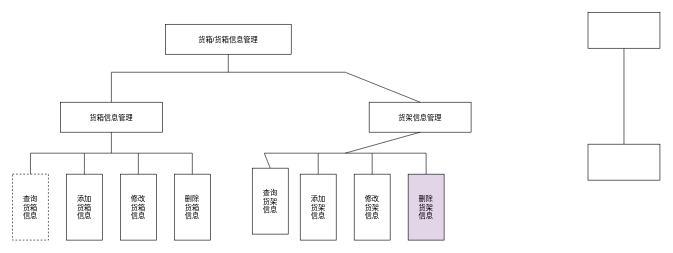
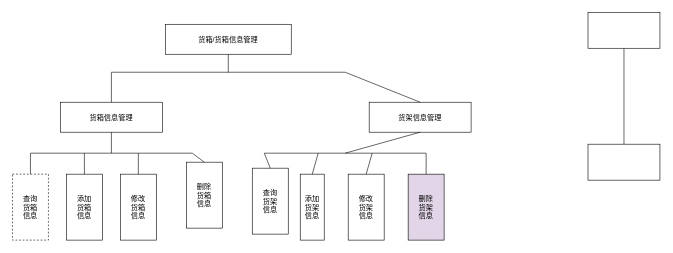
node "删除 货箱 信息": moved (192, 207) -> (204, 195)
node "添加 货架 信息": size 36x66 -> 24x66
node "修改 货架 信息": moved (372, 207) -> (366, 207)
